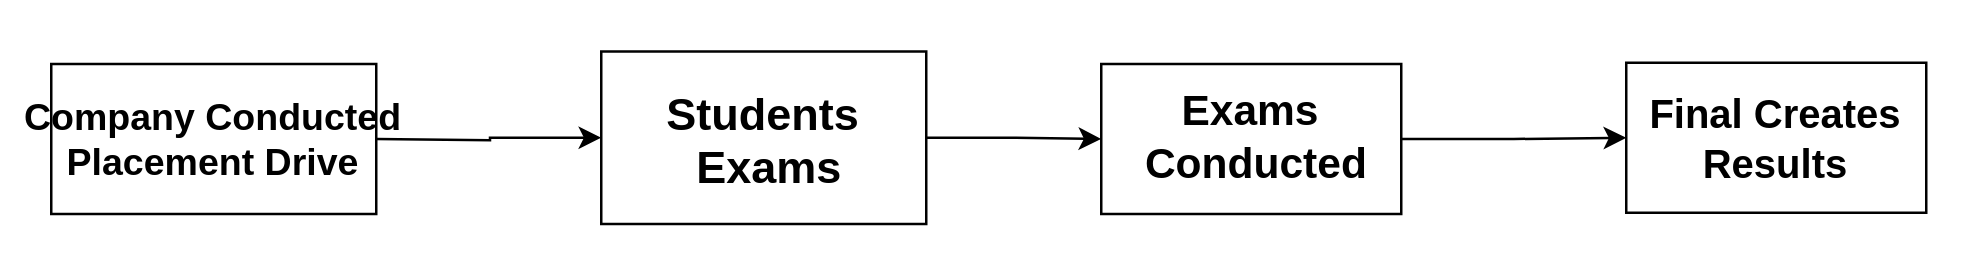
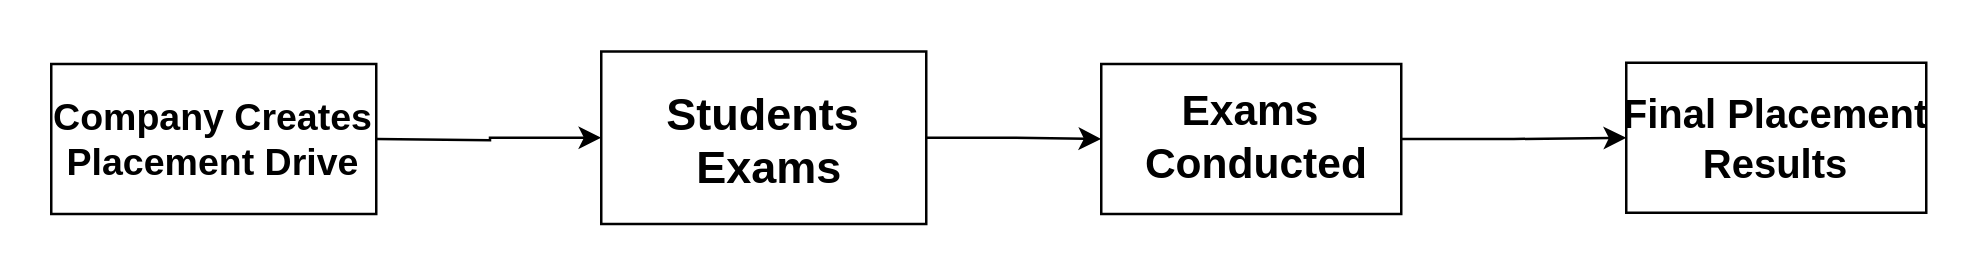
node "Company Conducted Placement Drive": label "Company Conducted Placement Drive" -> "Company Creates Placement Drive"
node "Final Creates Results": label "Final Creates Results" -> "Final Placement Results"
